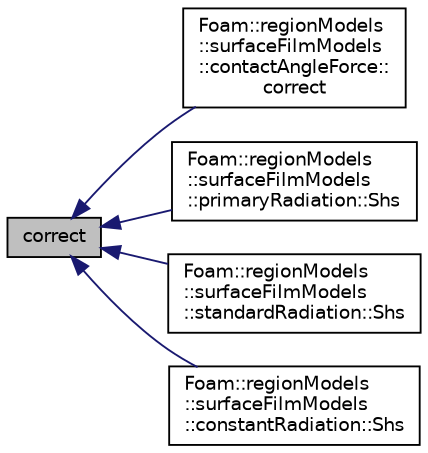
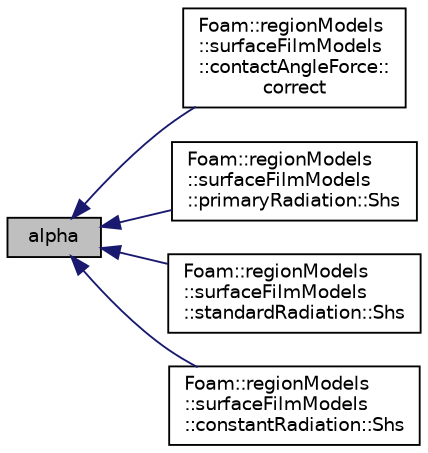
node "correct": label "correct" -> "alpha"
